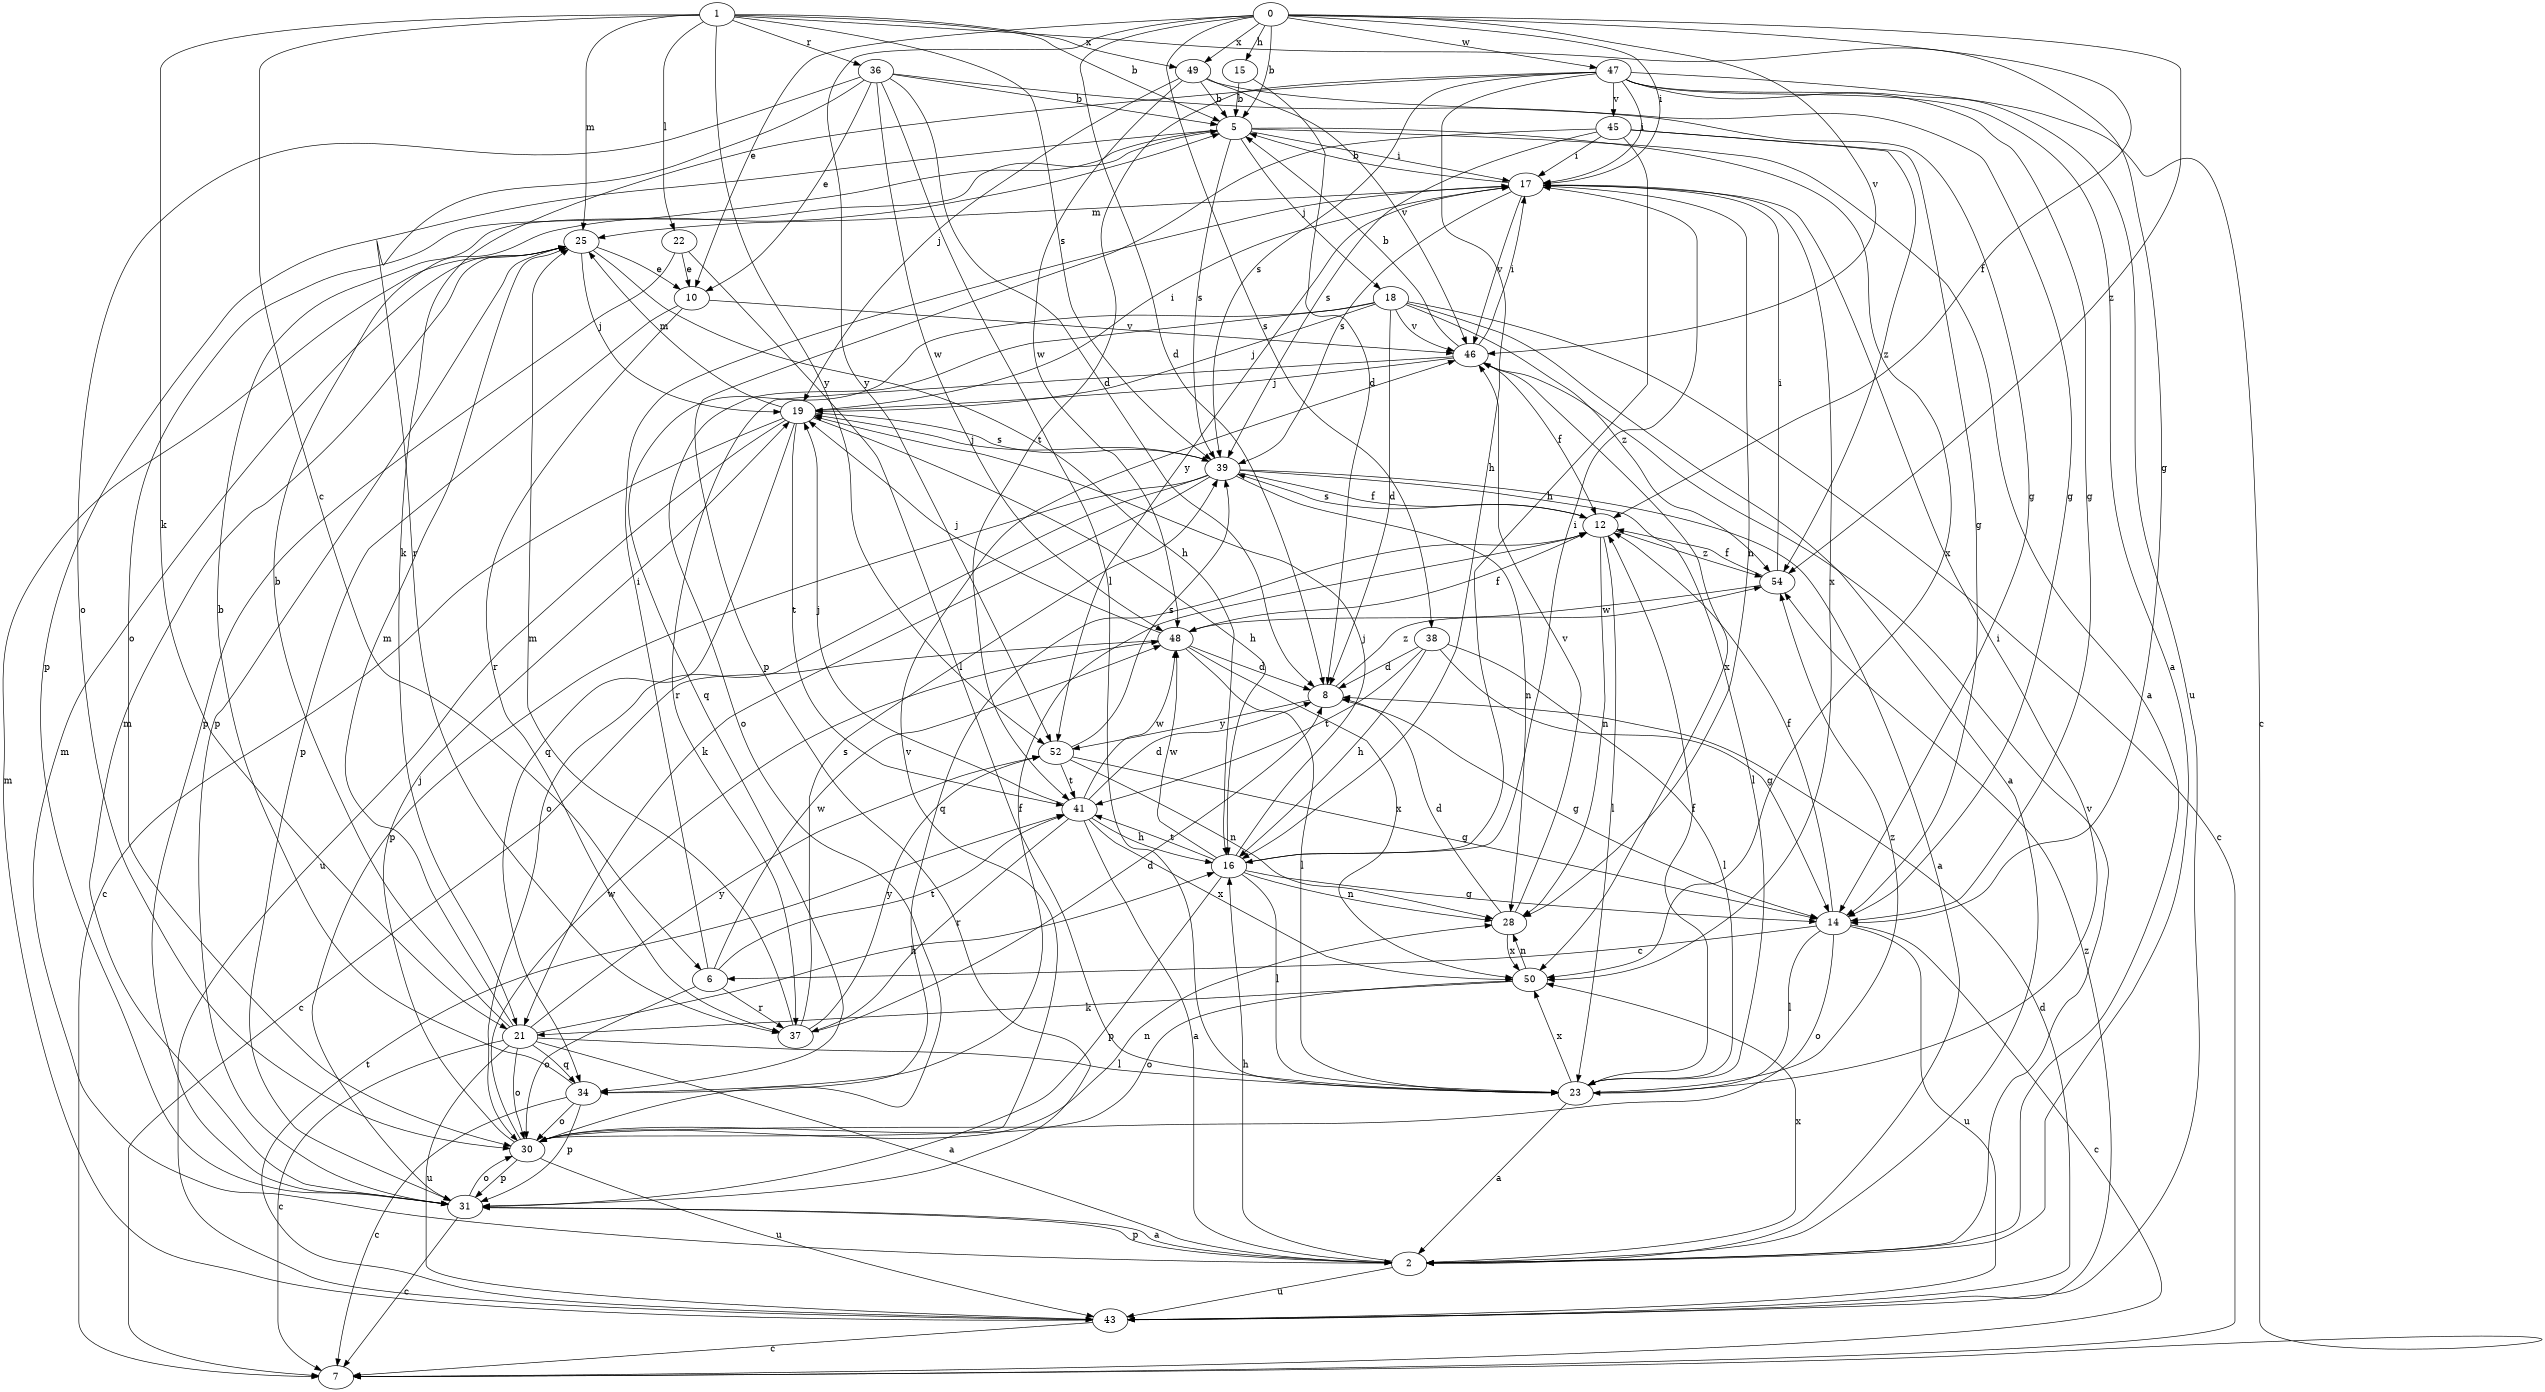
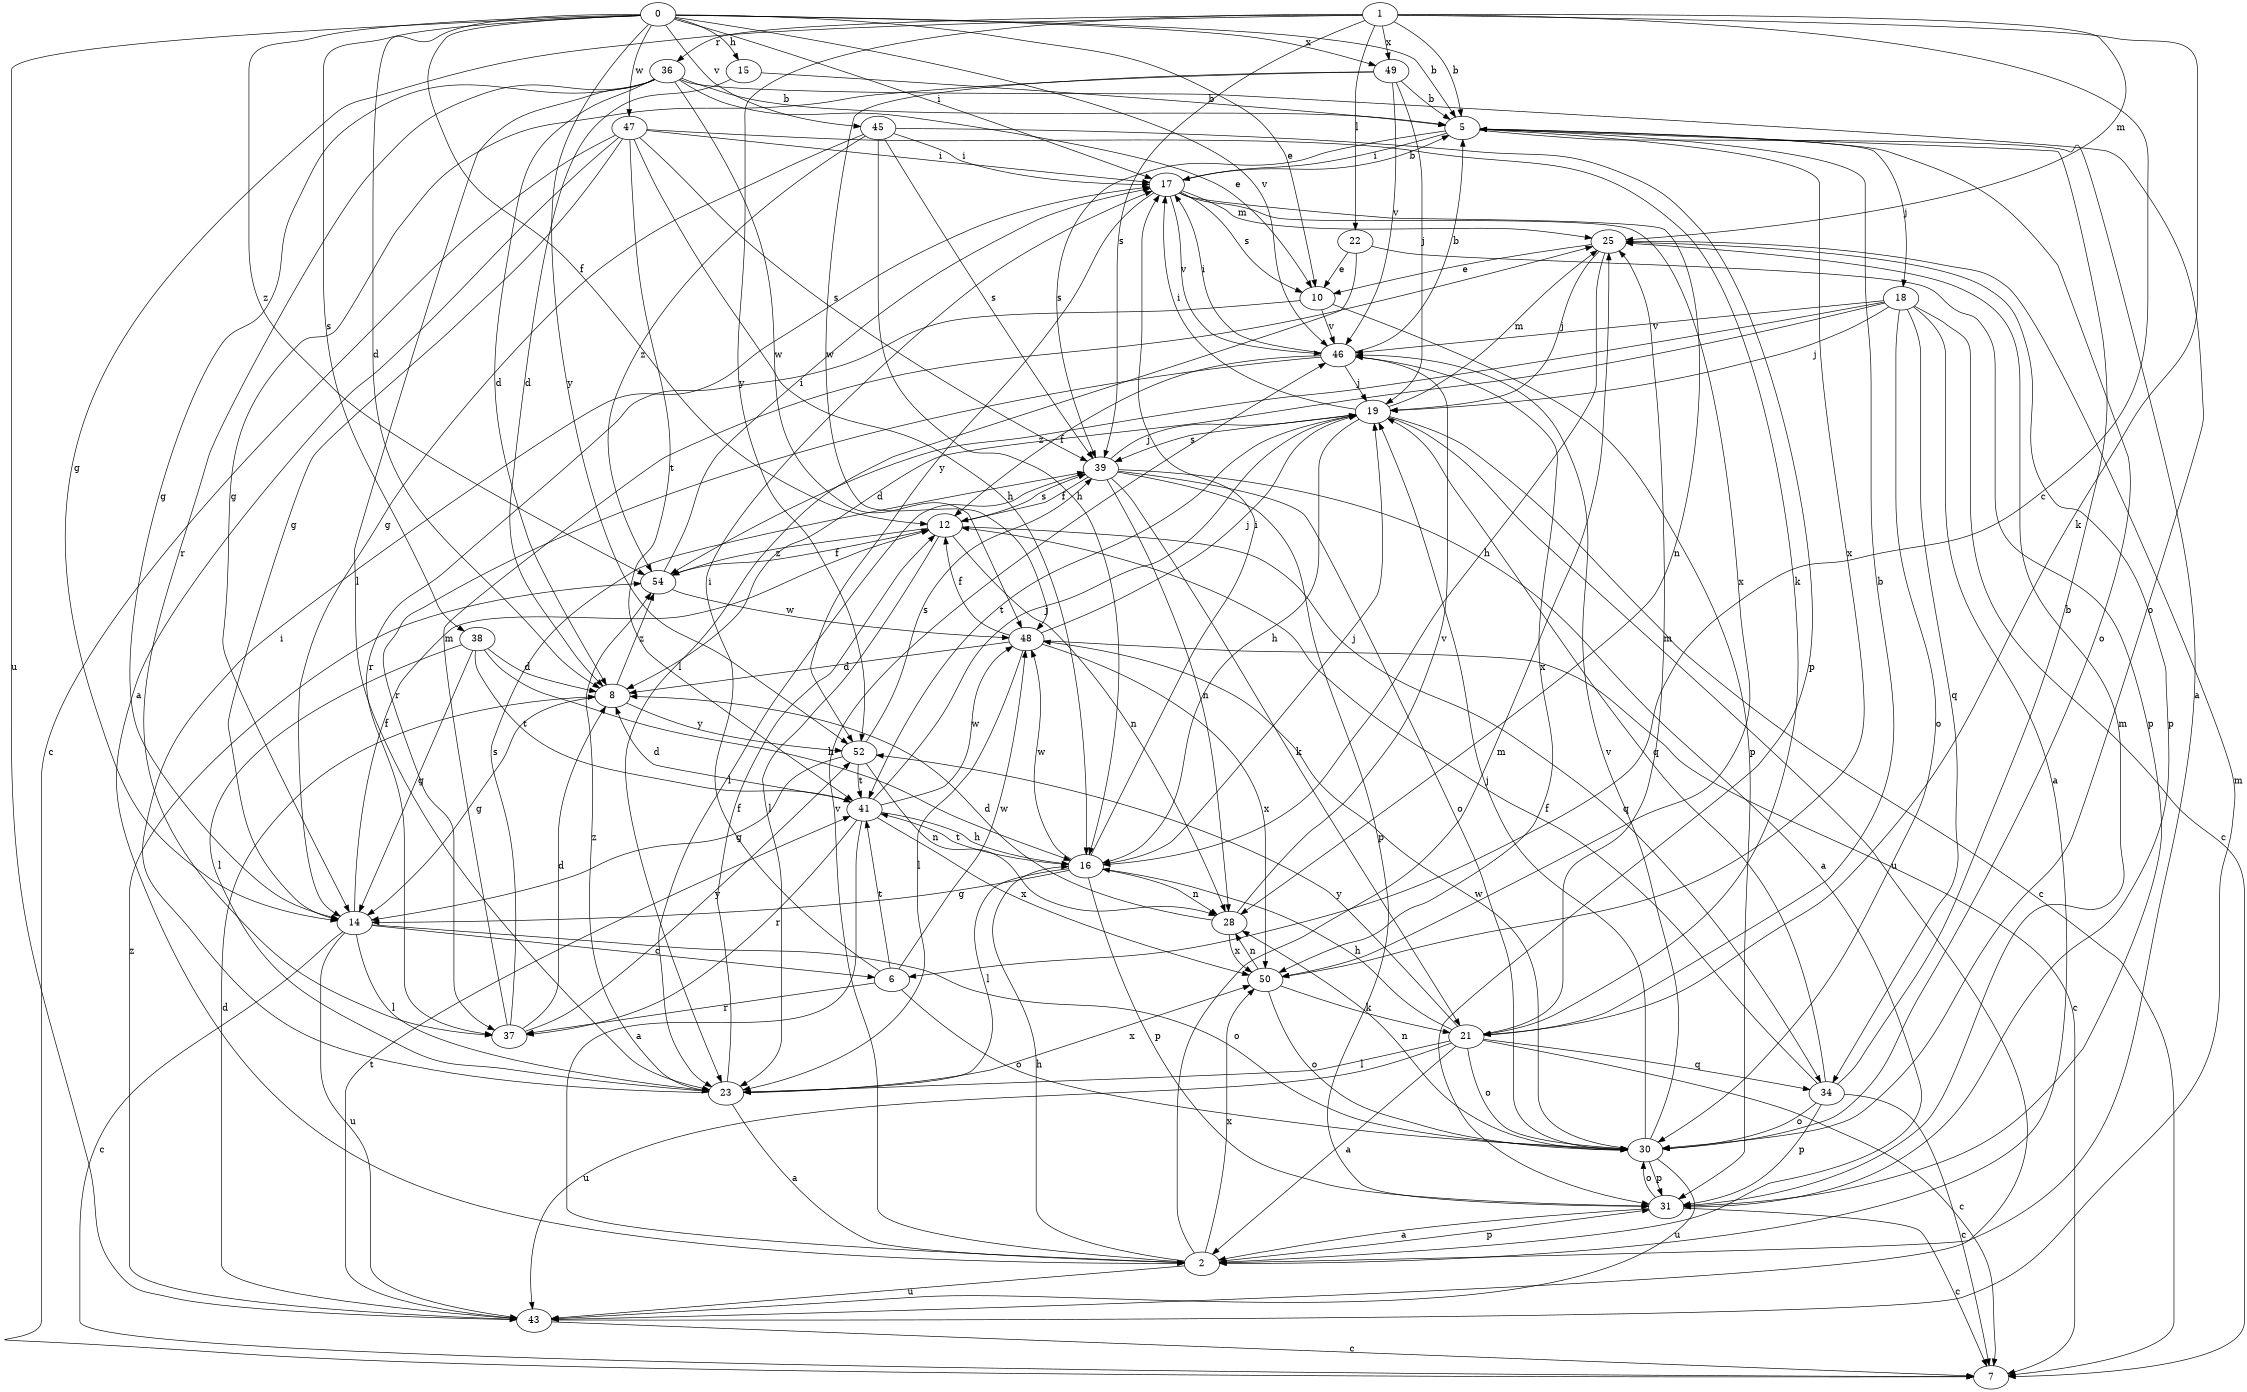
edge "47" -> "45": now "0" -> "45"
edge "17" -> "39": now "17" -> "10"
edge "5" -> "31": removed, label "p"
edge "19" -> "34": reversed
edge "47" -> "43": now "0" -> "43"
